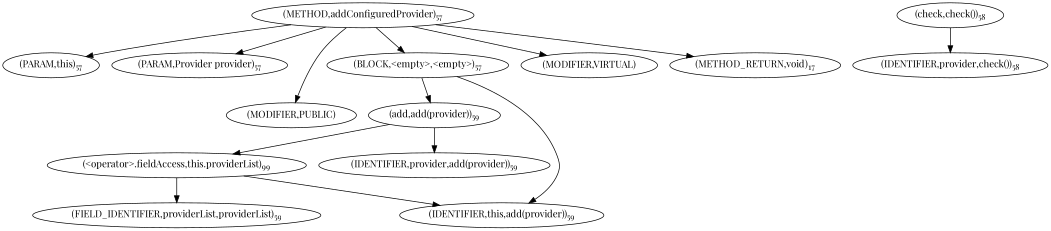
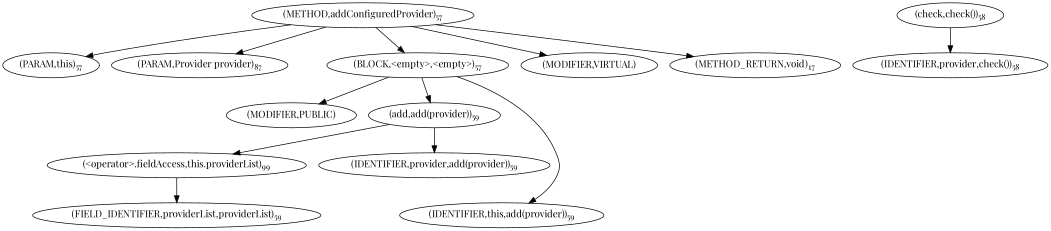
edge "(METHOD,addConfiguredProvider)" -> "(MODIFIER,PUBLIC)": now "(BLOCK,<empty>,<empty>)" -> "(MODIFIER,PUBLIC)"
node "(PARAM,Provider provider)": text "57" -> "87"
edge "(<operator>.fieldAccess,this.providerList)" -> "(IDENTIFIER,this,add(provider))": removed
